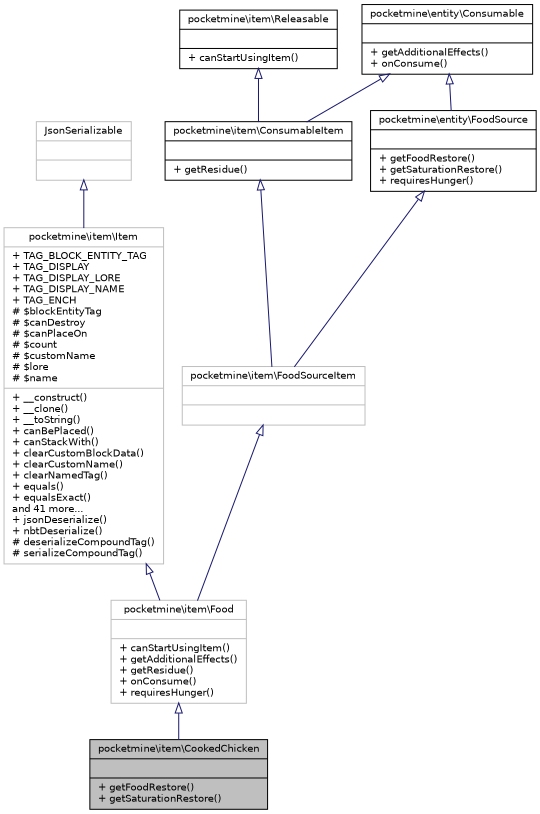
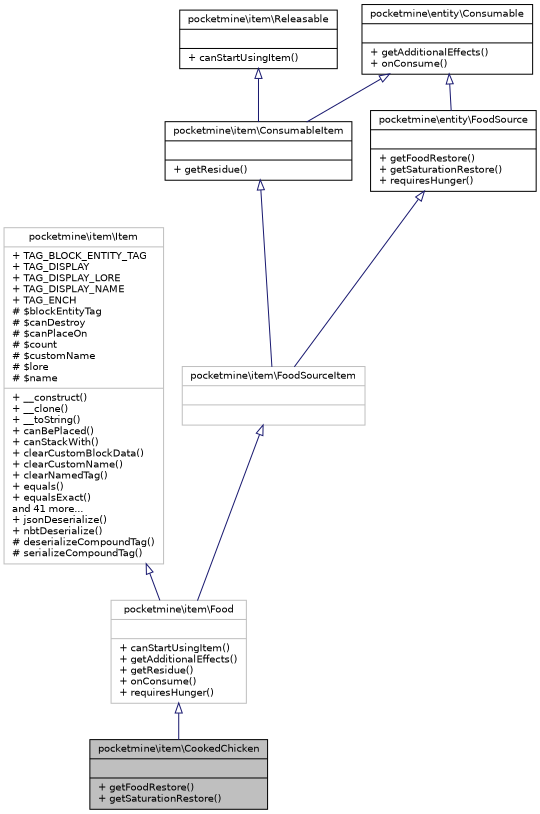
node "JsonSerializable": removed
